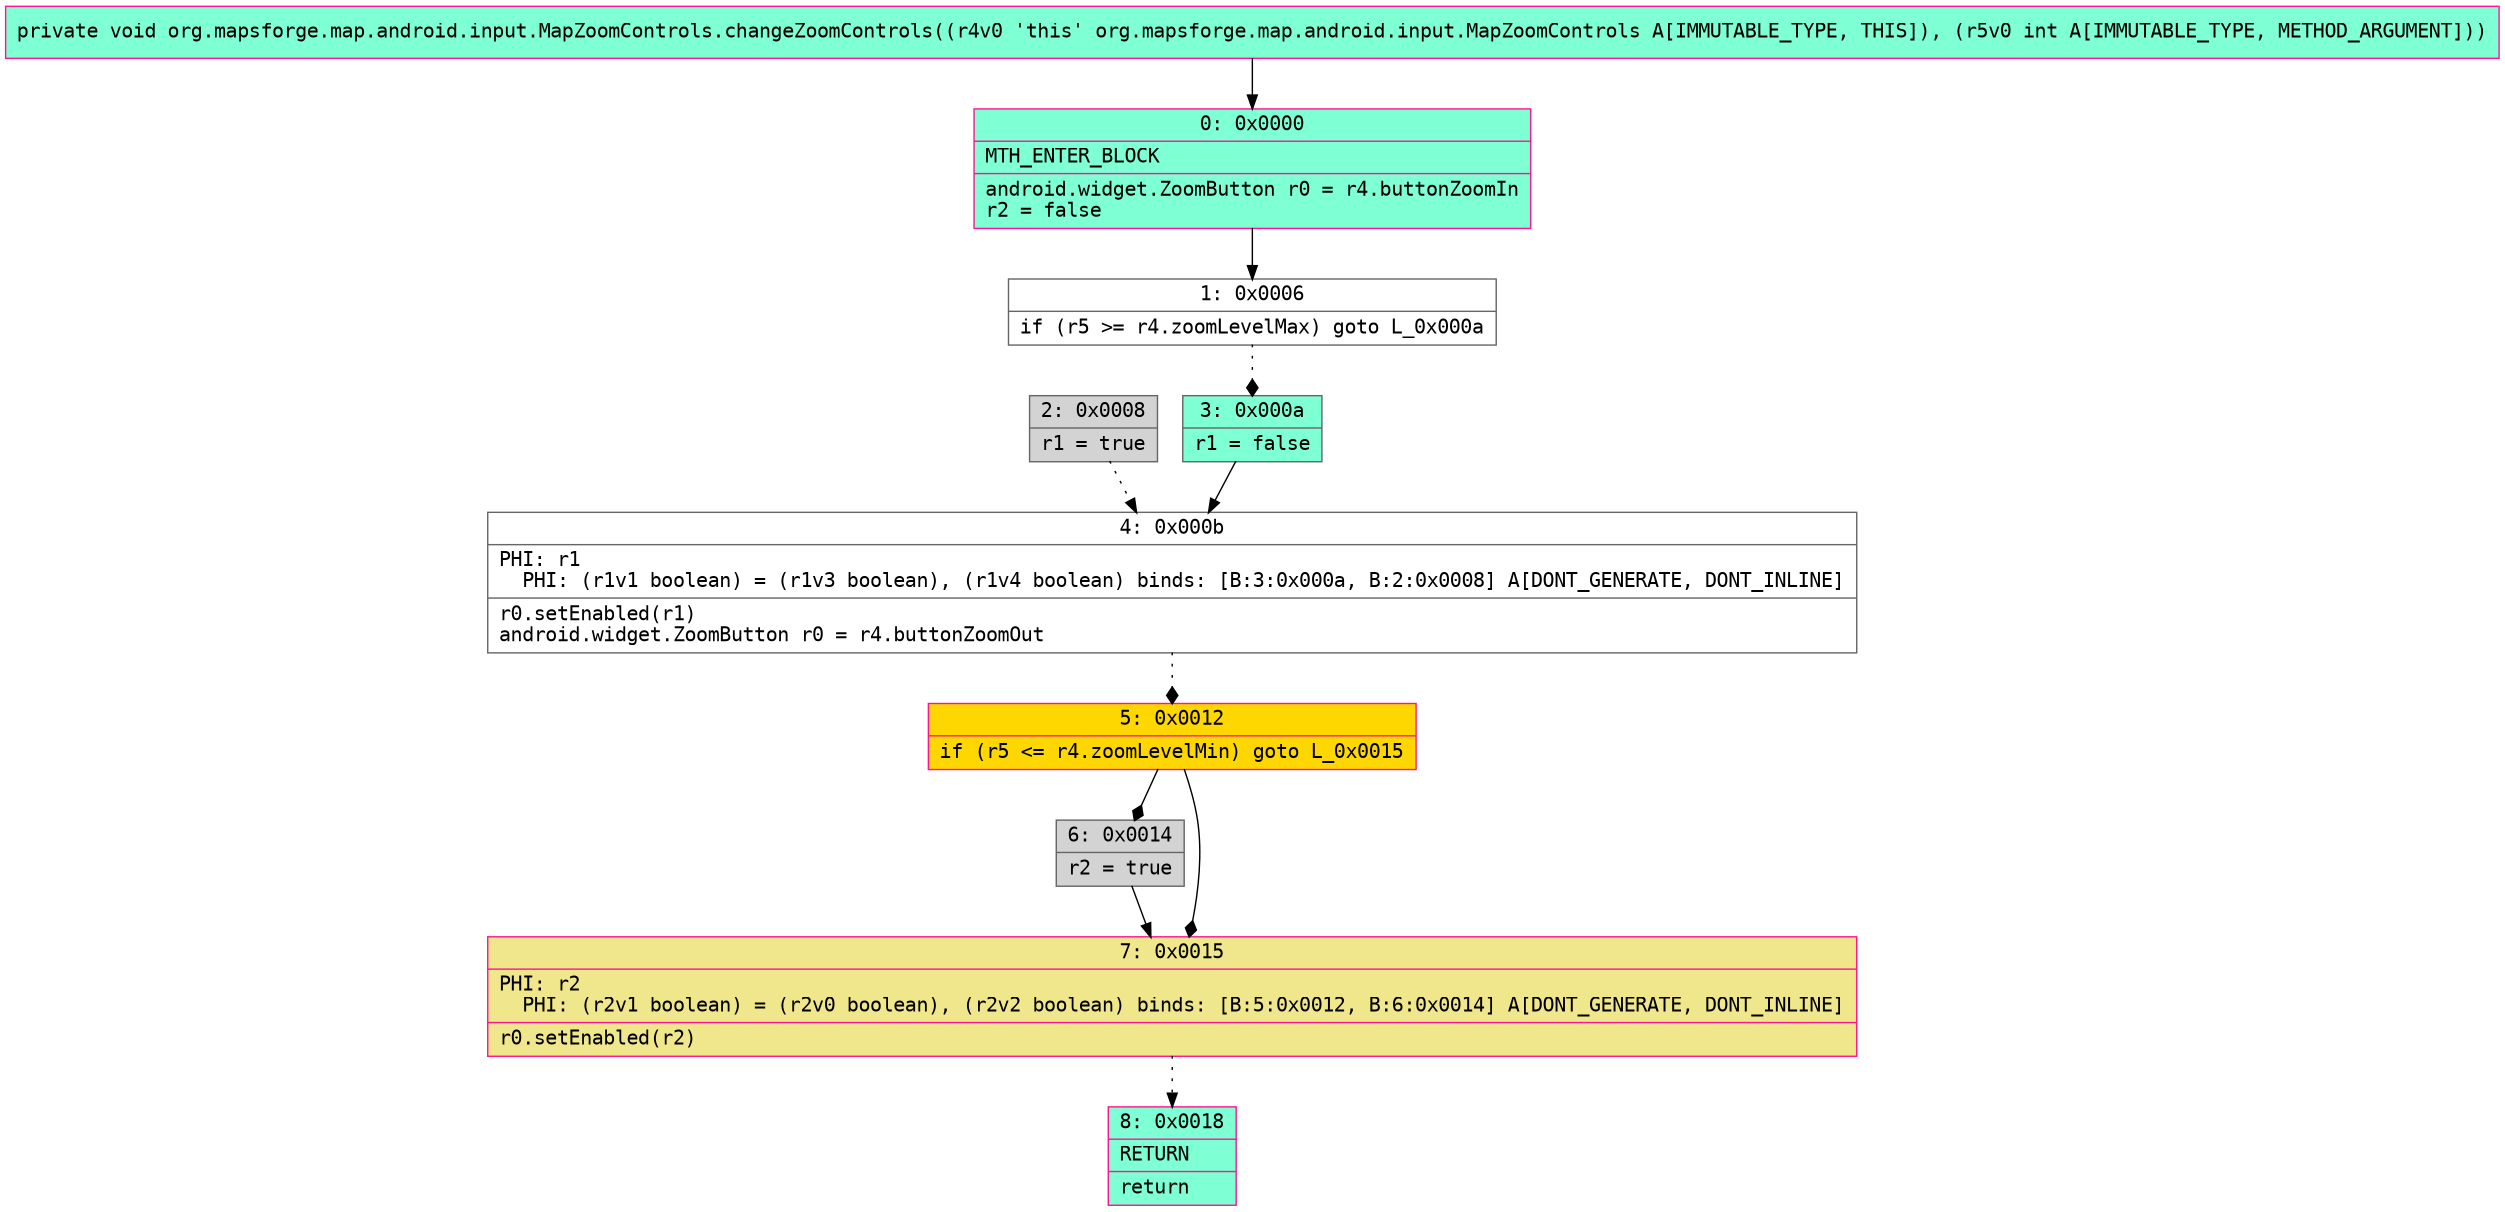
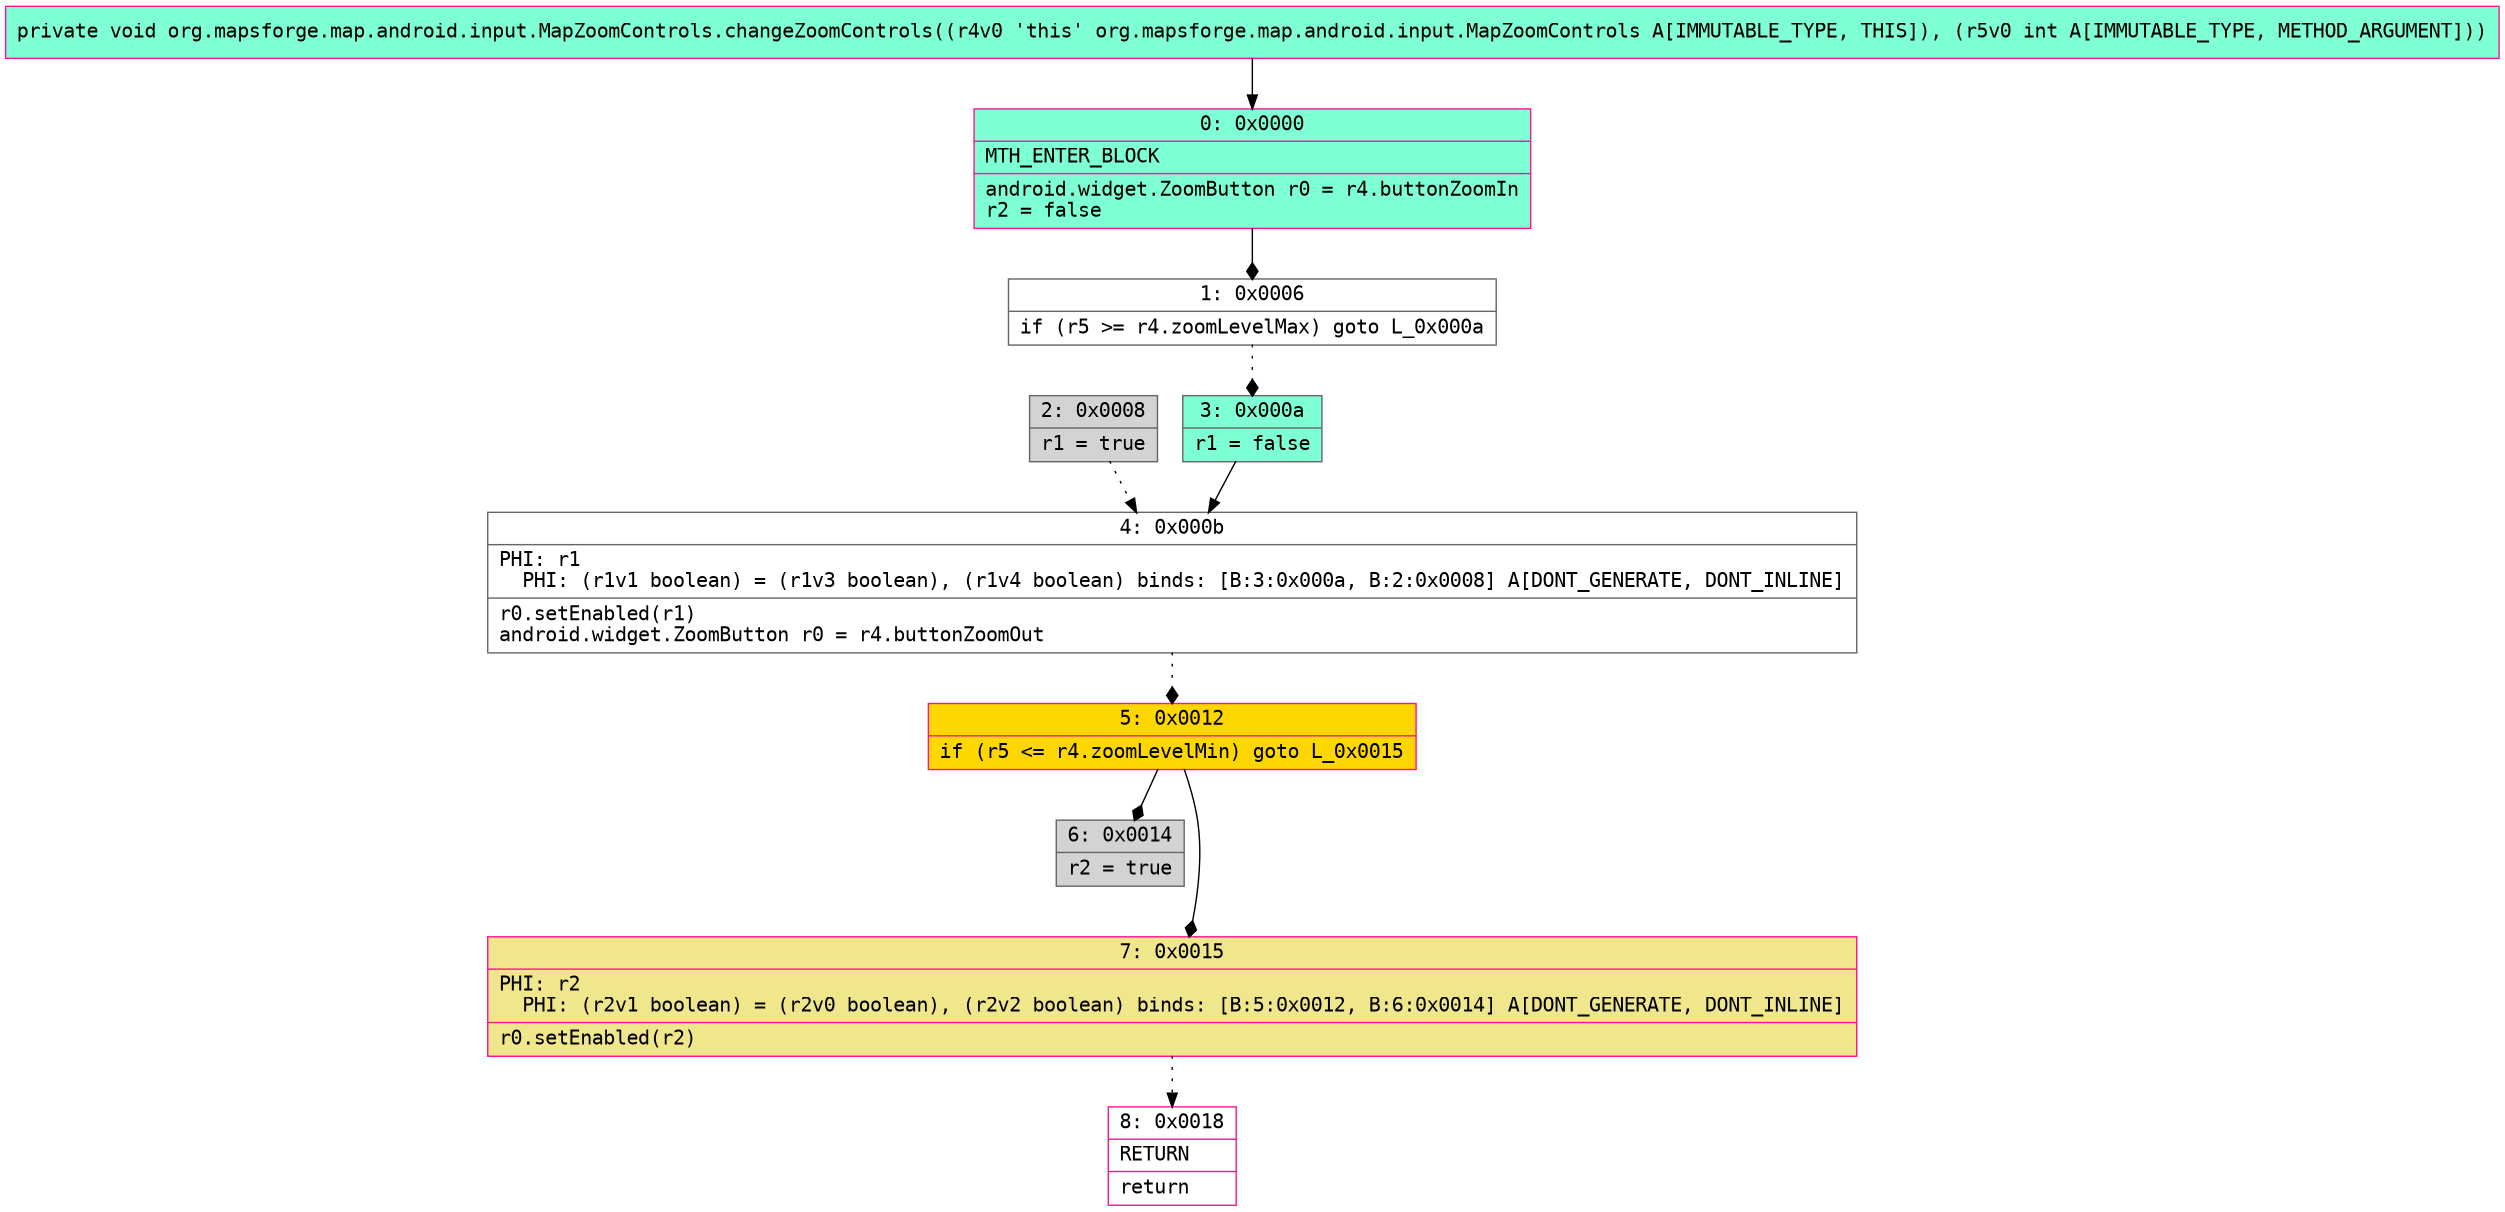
edge "0: 0x0000" -> "1: 0x0006": arrowhead normal -> diamond
edge "6: 0x0014" -> "7: 0x0015": removed
node "8: 0x0018": fillcolor aquamarine -> white
